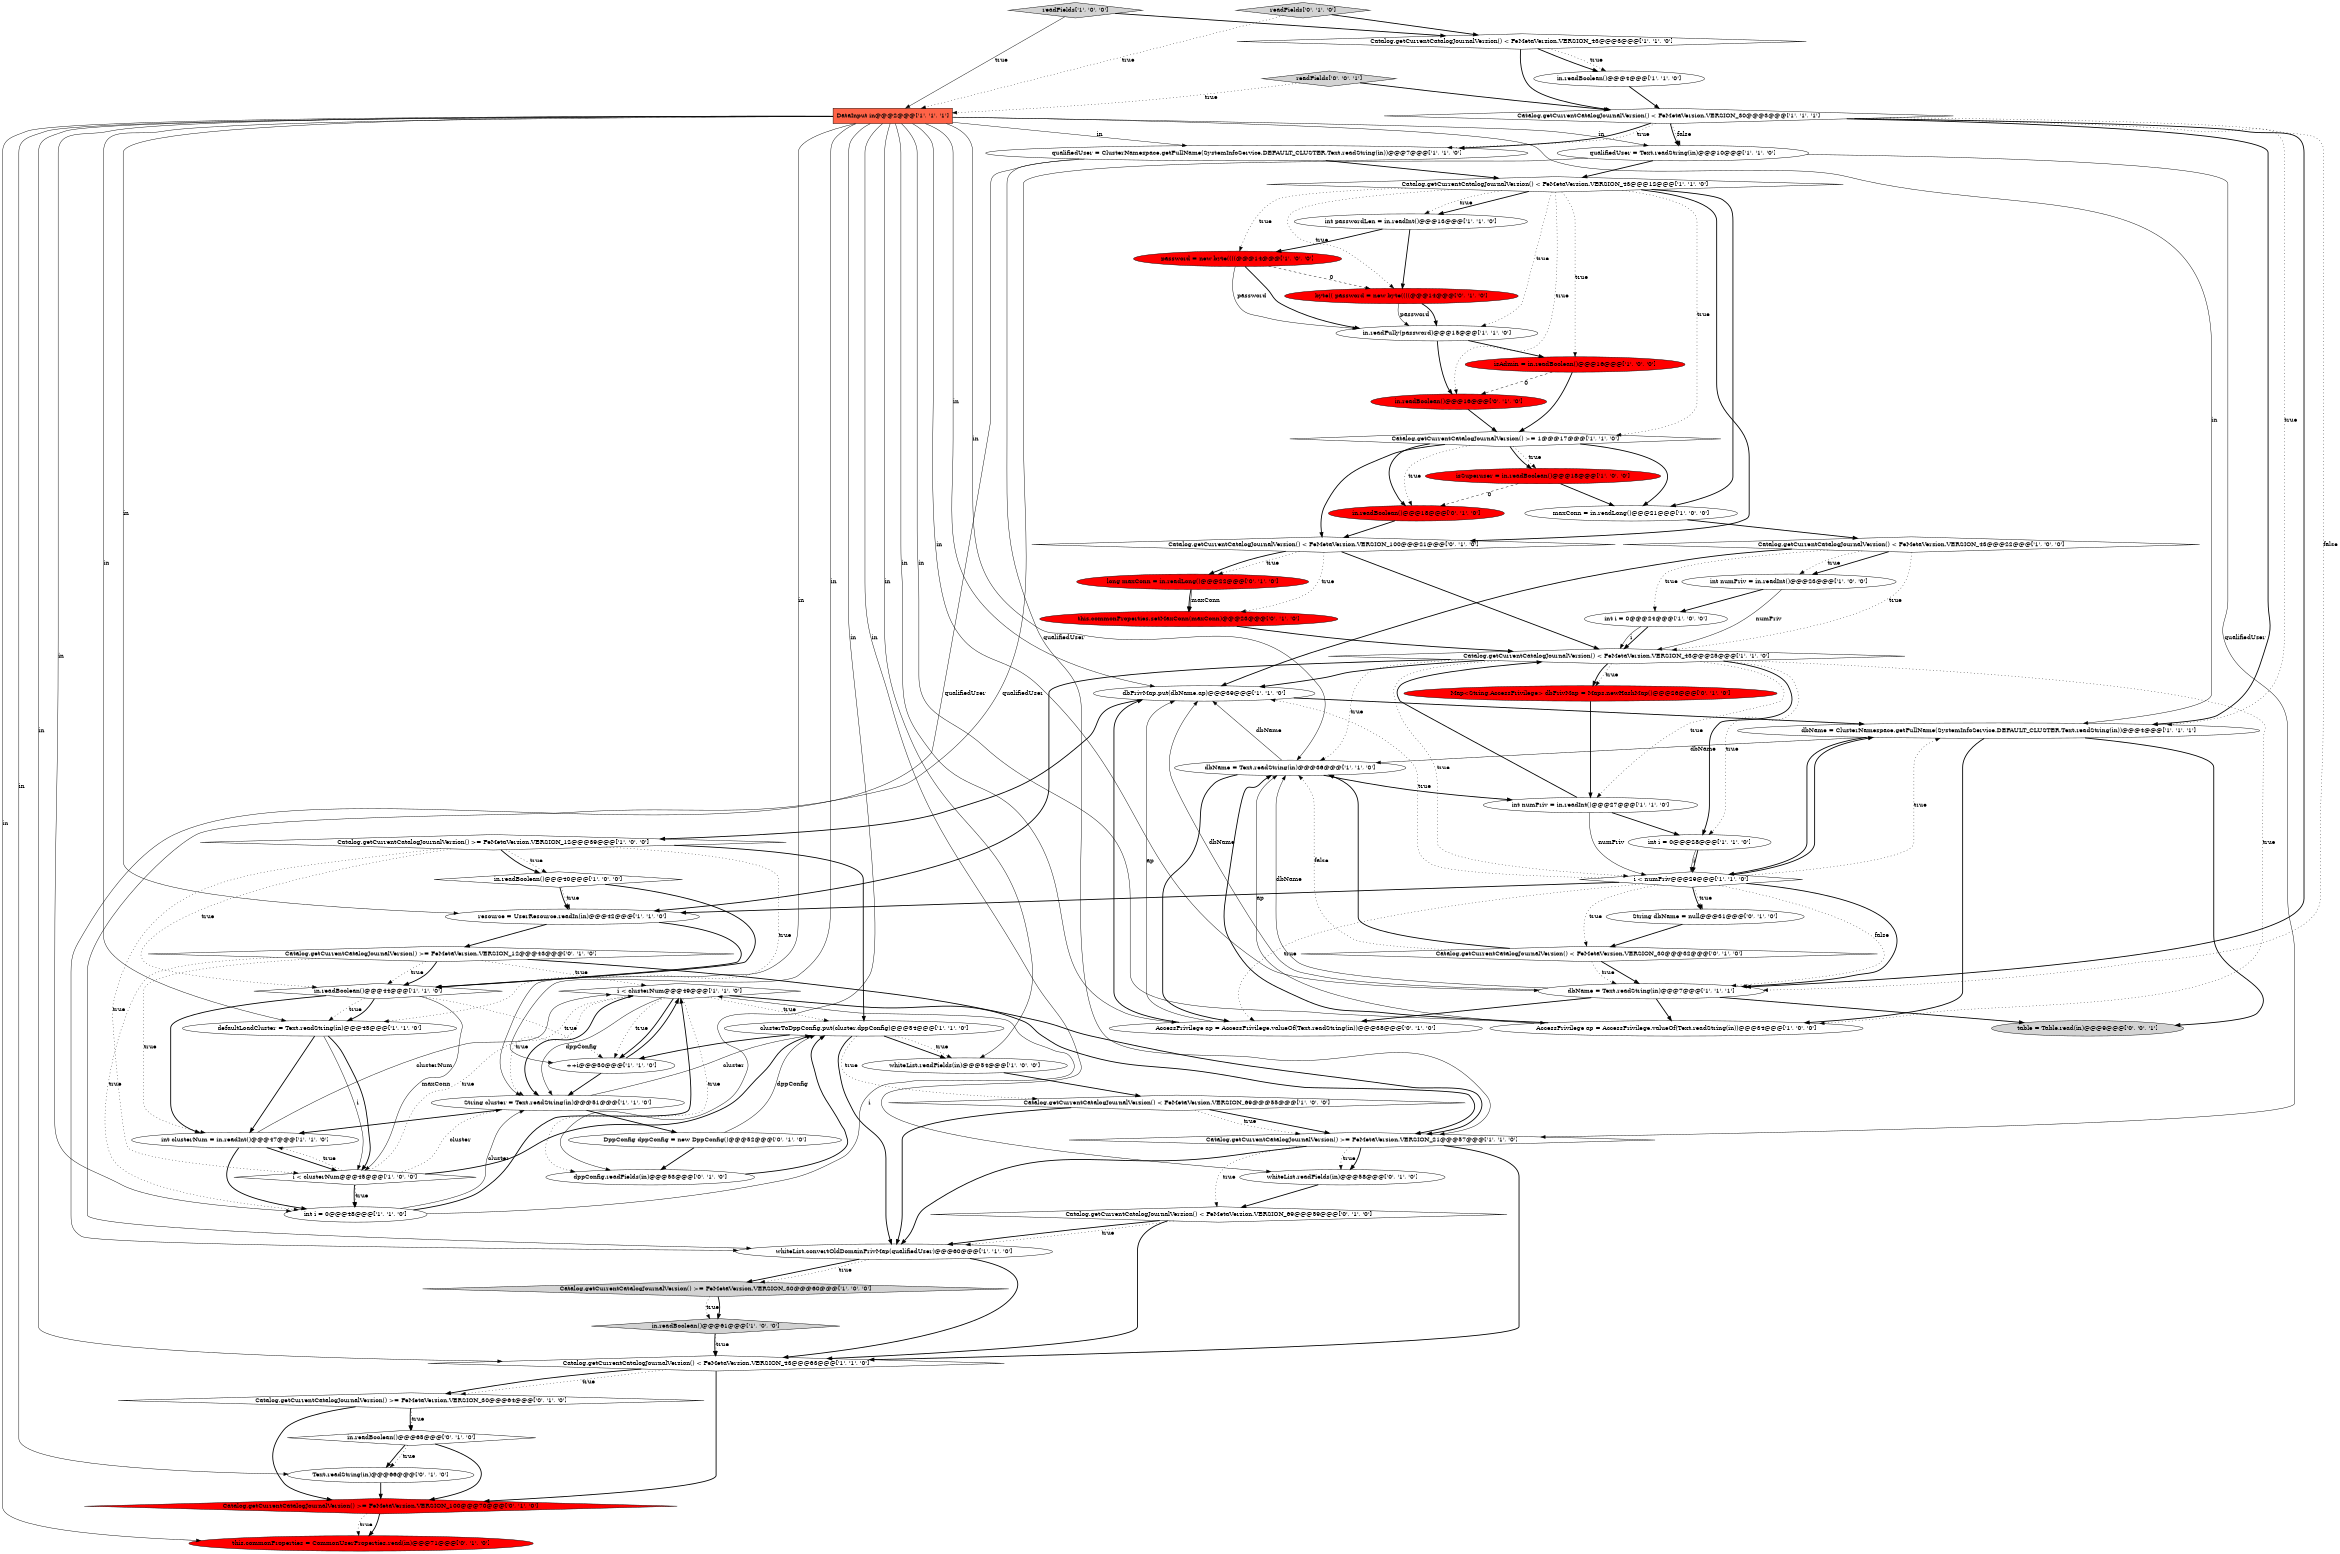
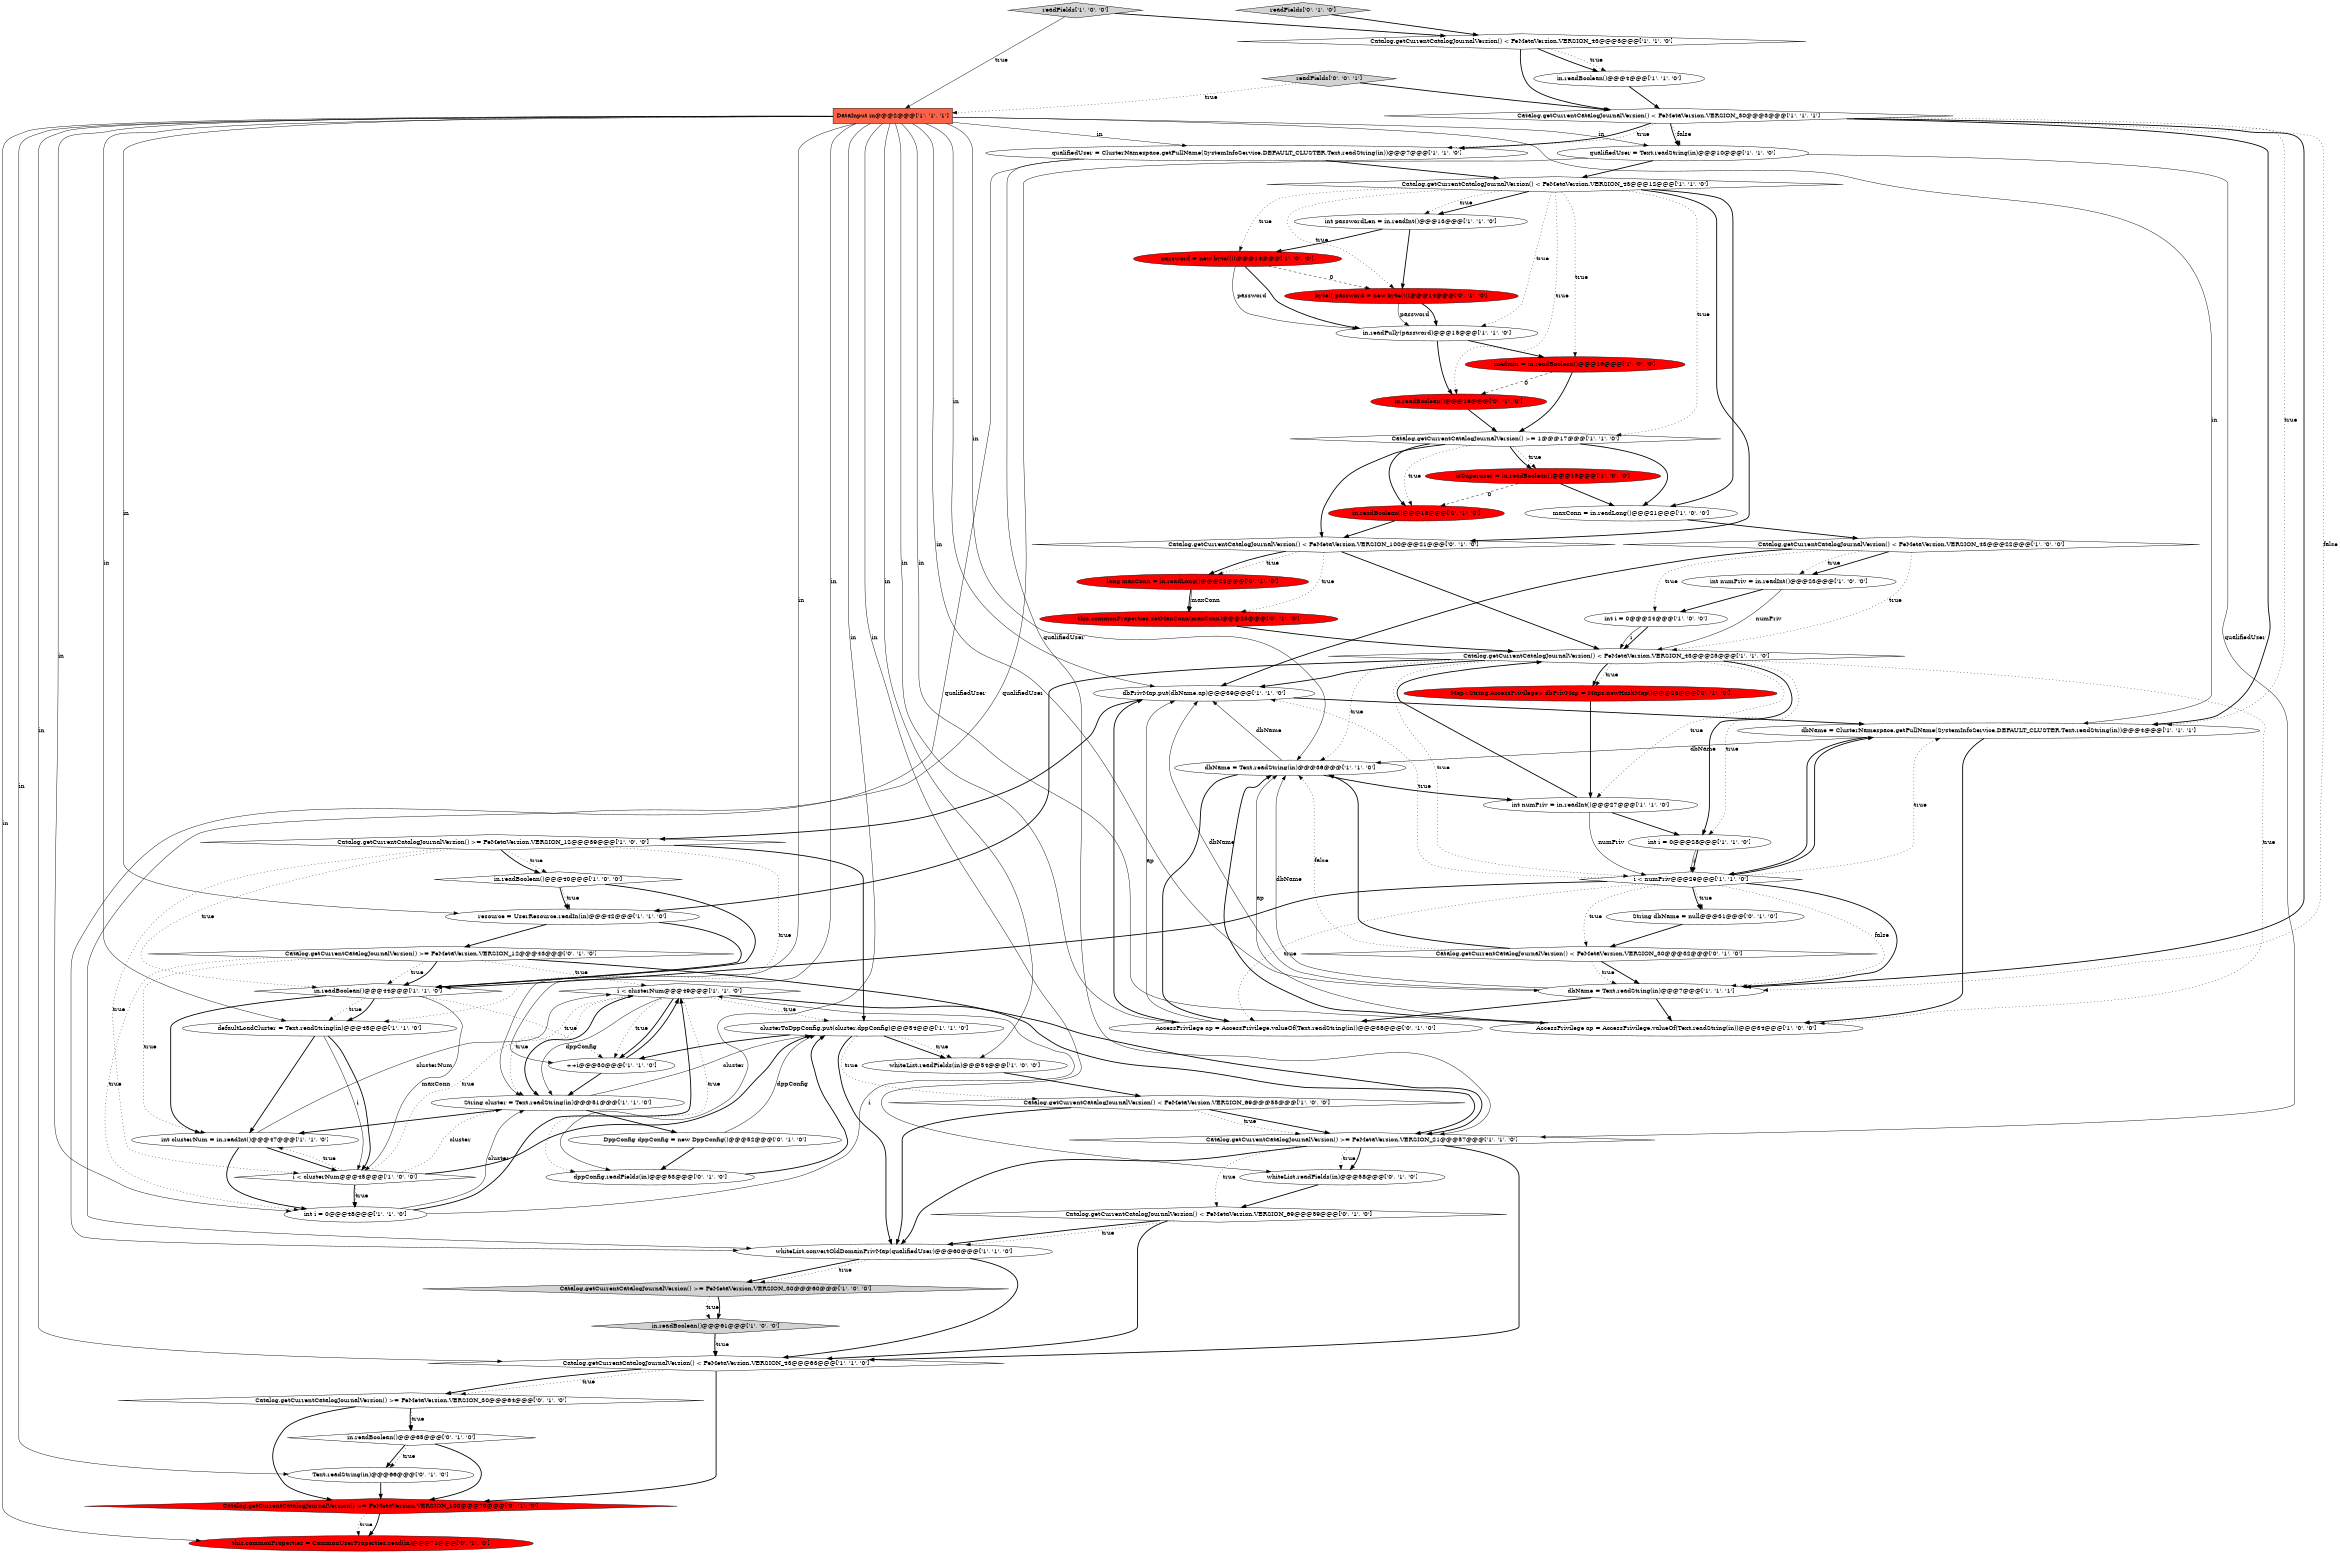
edge "readFields['0', '1', '0']" -> "DataInput in@@@2@@@['1', '1', '1']": removed, label "true"
edge "i < numPriv@@@29@@@['1', '1', '0']" -> "resource = UserResource.readIn(in)@@@42@@@['1', '1', '0']": now "i < numPriv@@@29@@@['1', '1', '0']" -> "in.readBoolean()@@@44@@@['1', '1', '0']"
node "table = Table.read(in)@@@9@@@['0', '0', '1']": removed
